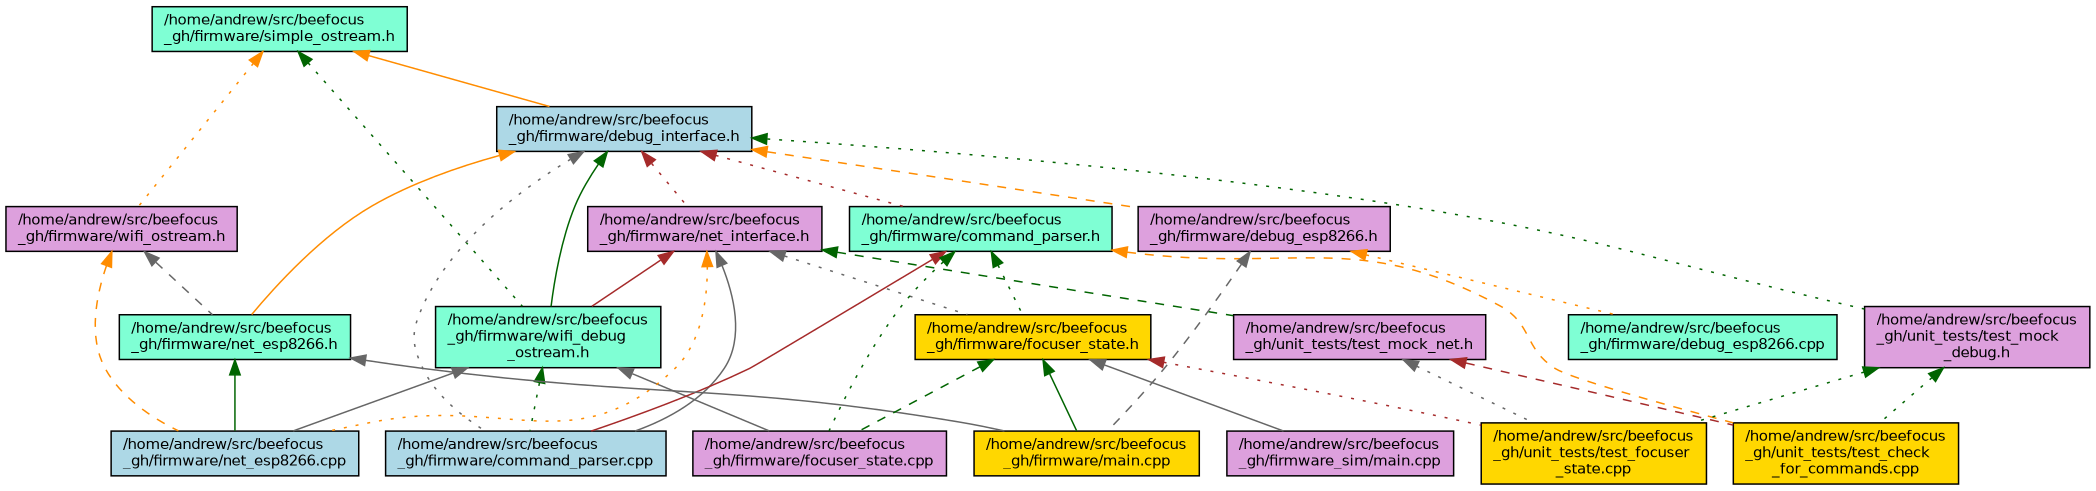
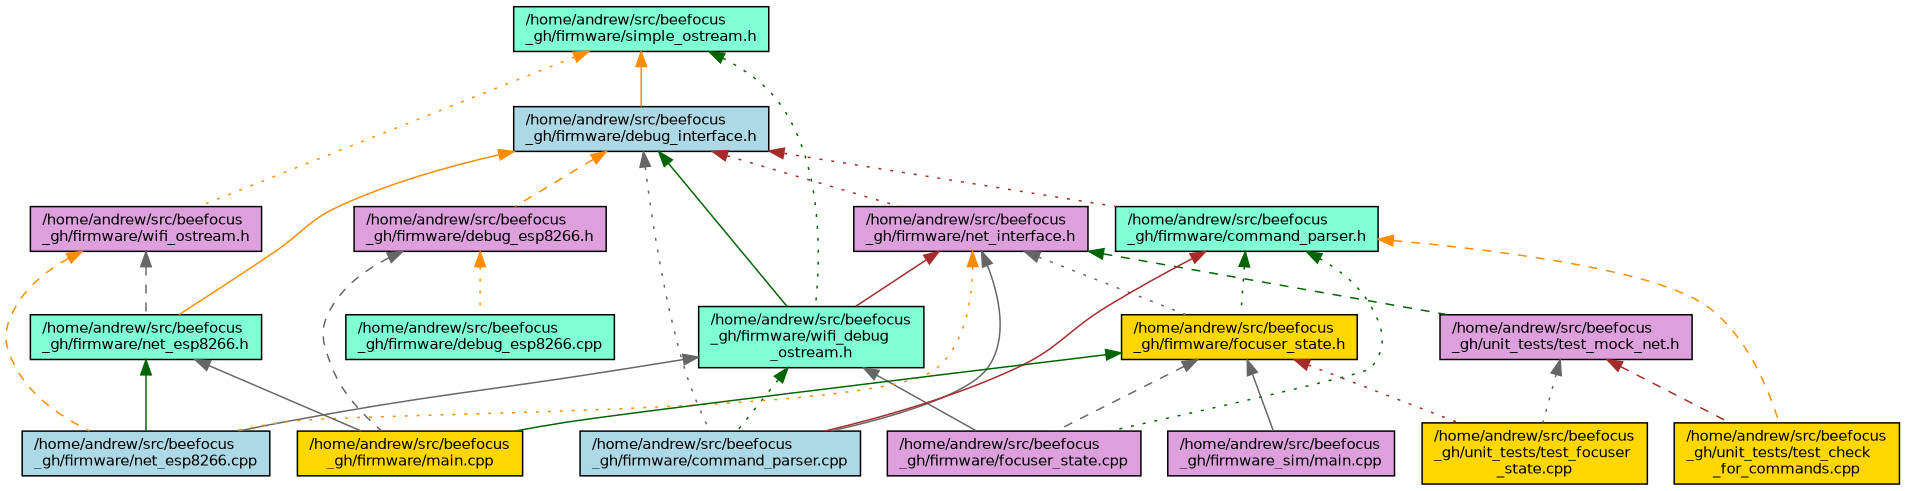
node "/home/andrew/src/beefocus _gh/unit_tests/test_mock _debug.h": removed
edge "/home/andrew/src/beefocus _gh/firmware/focuser_state.cpp" -> "/home/andrew/src/beefocus _gh/firmware/focuser_state.h": color darkgreen -> gray40
